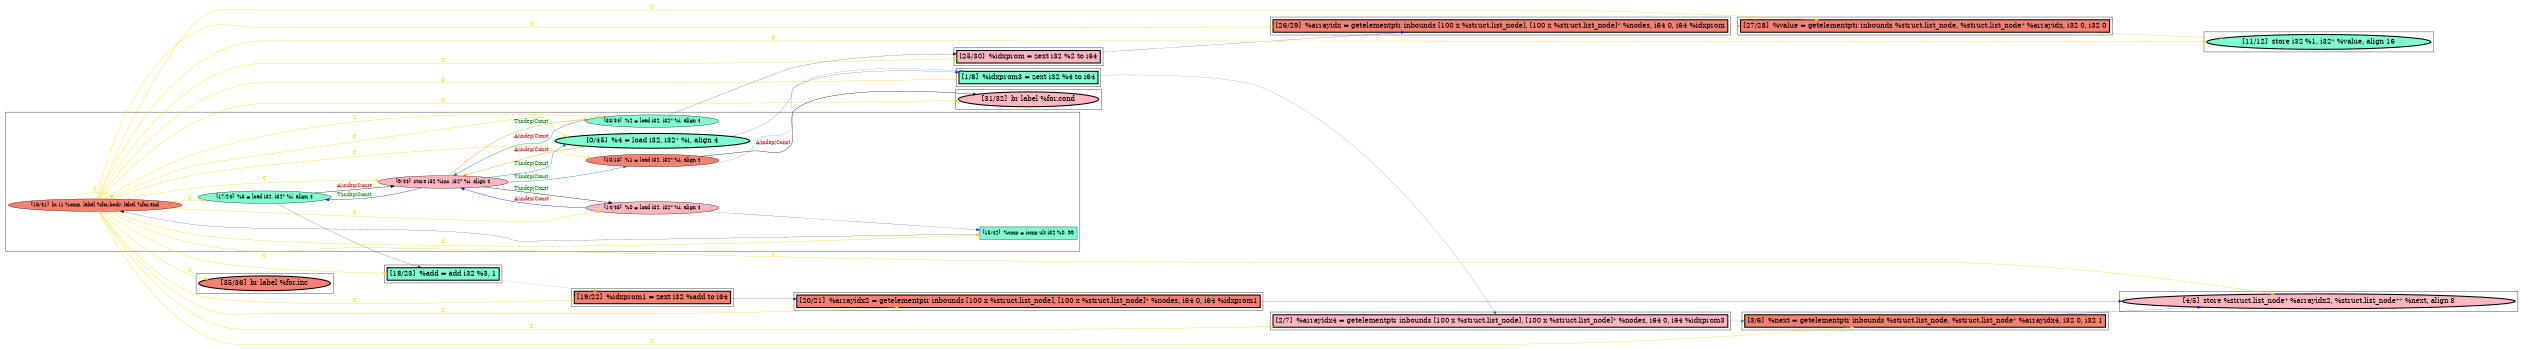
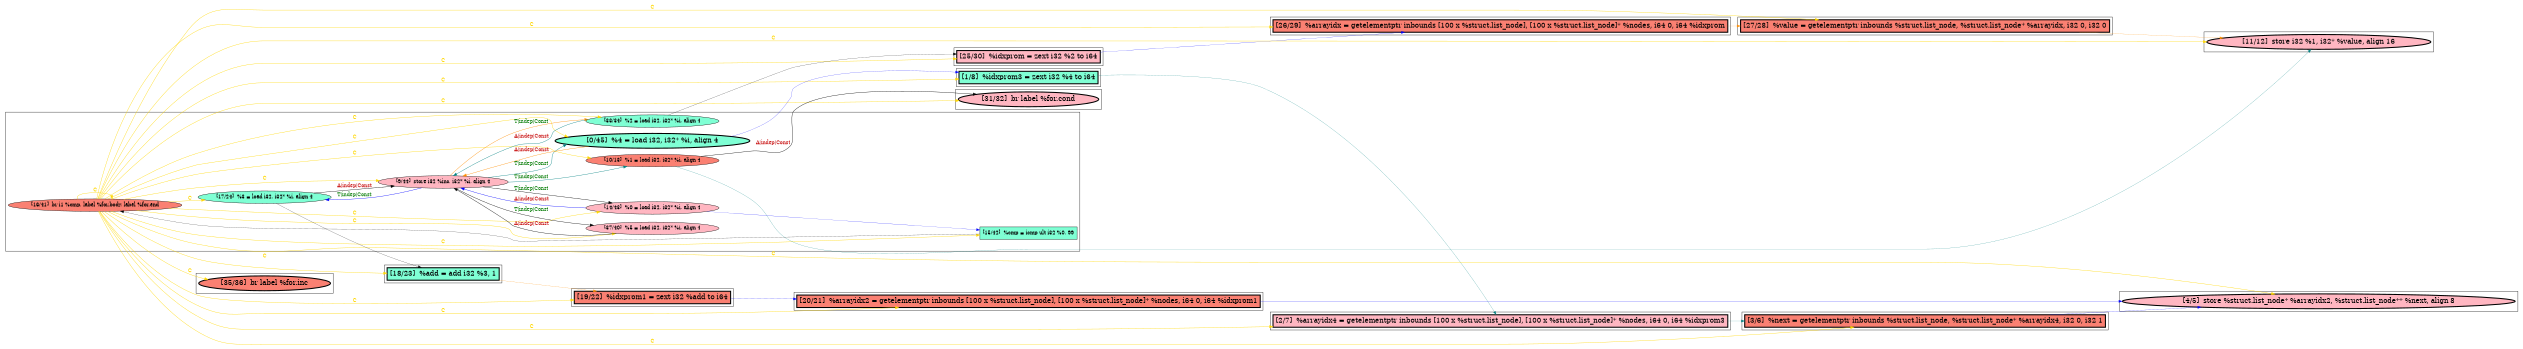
node "[11/12]  store i32 %1, i32* %value, align 16": fillcolor aquamarine -> lightpink
edge "[10/13]  %1 = load i32, i32* %i, align 4" -> "[1/8]  %idxprom3 = zext i32 %4 to i64": now "[10/13]  %1 = load i32, i32* %i, align 4" -> "[11/12]  store i32 %1, i32* %value, align 16"
node "[37/40]  %5 = load i32, i32* %i, align 4": added
